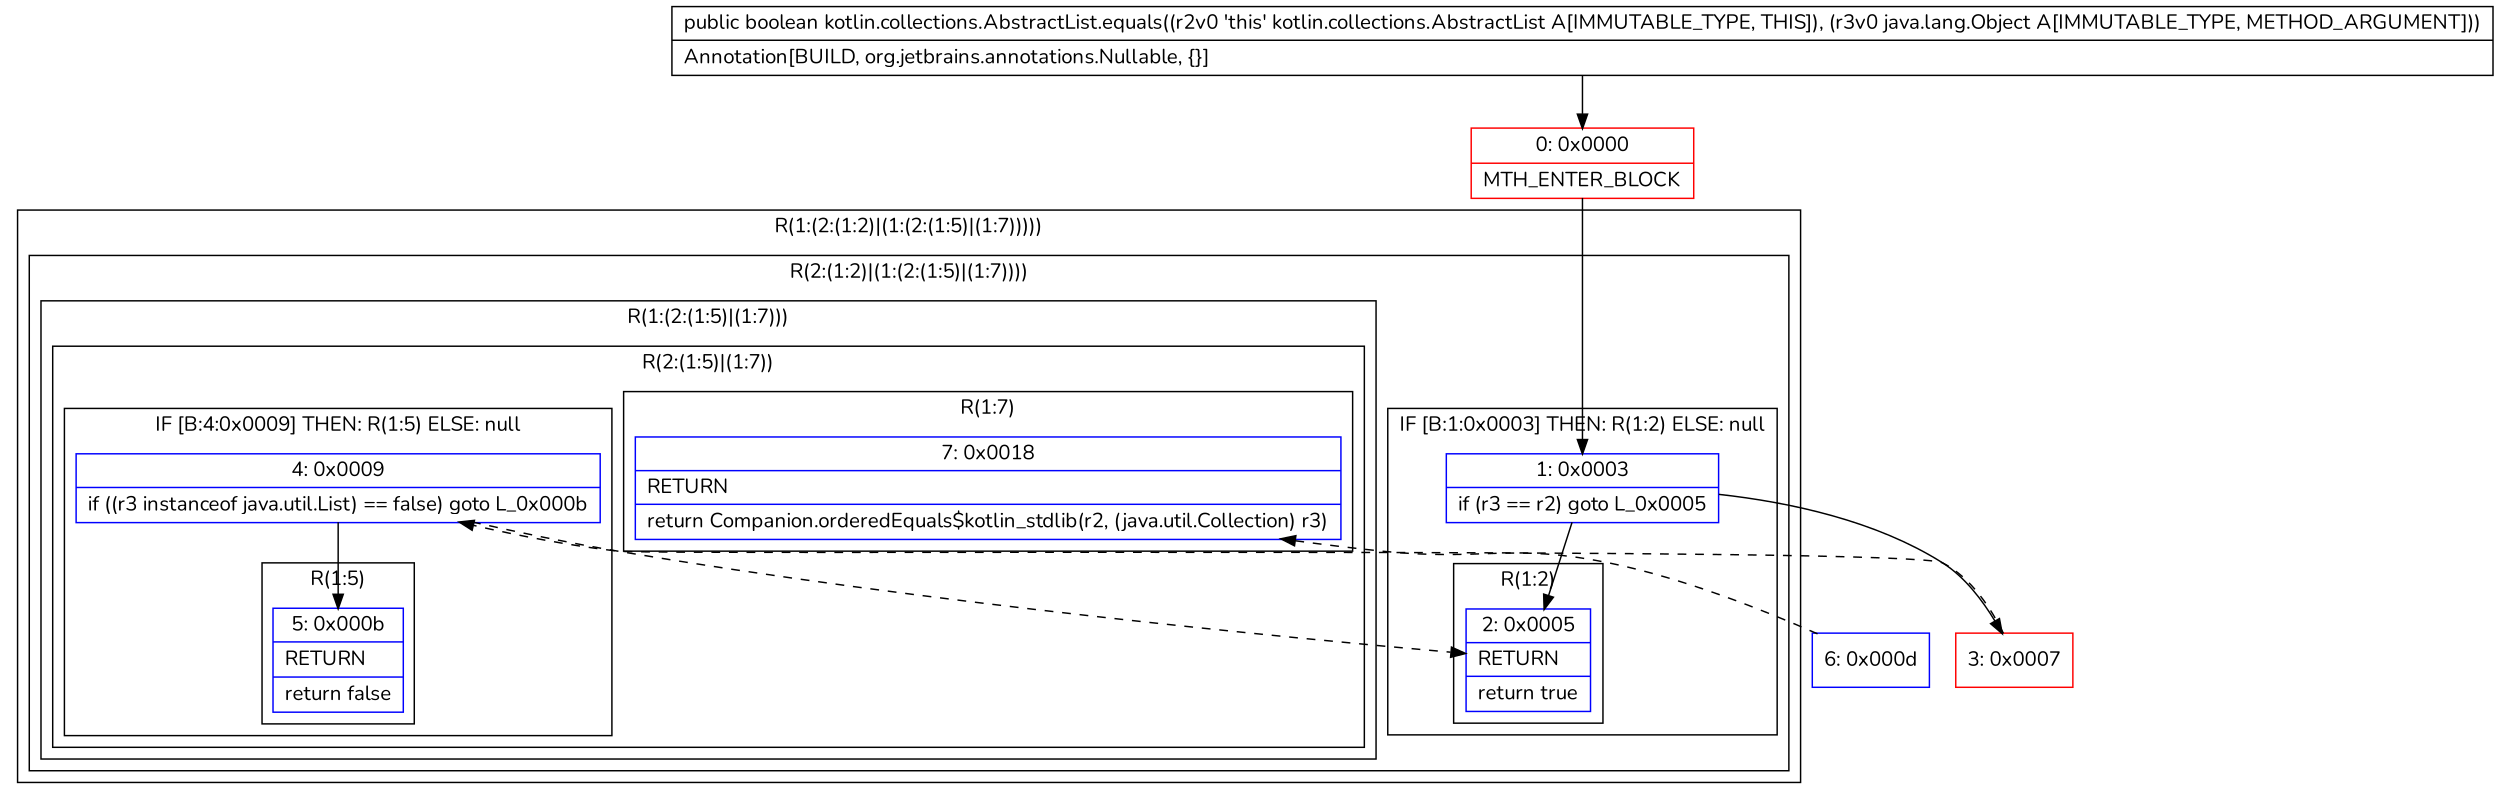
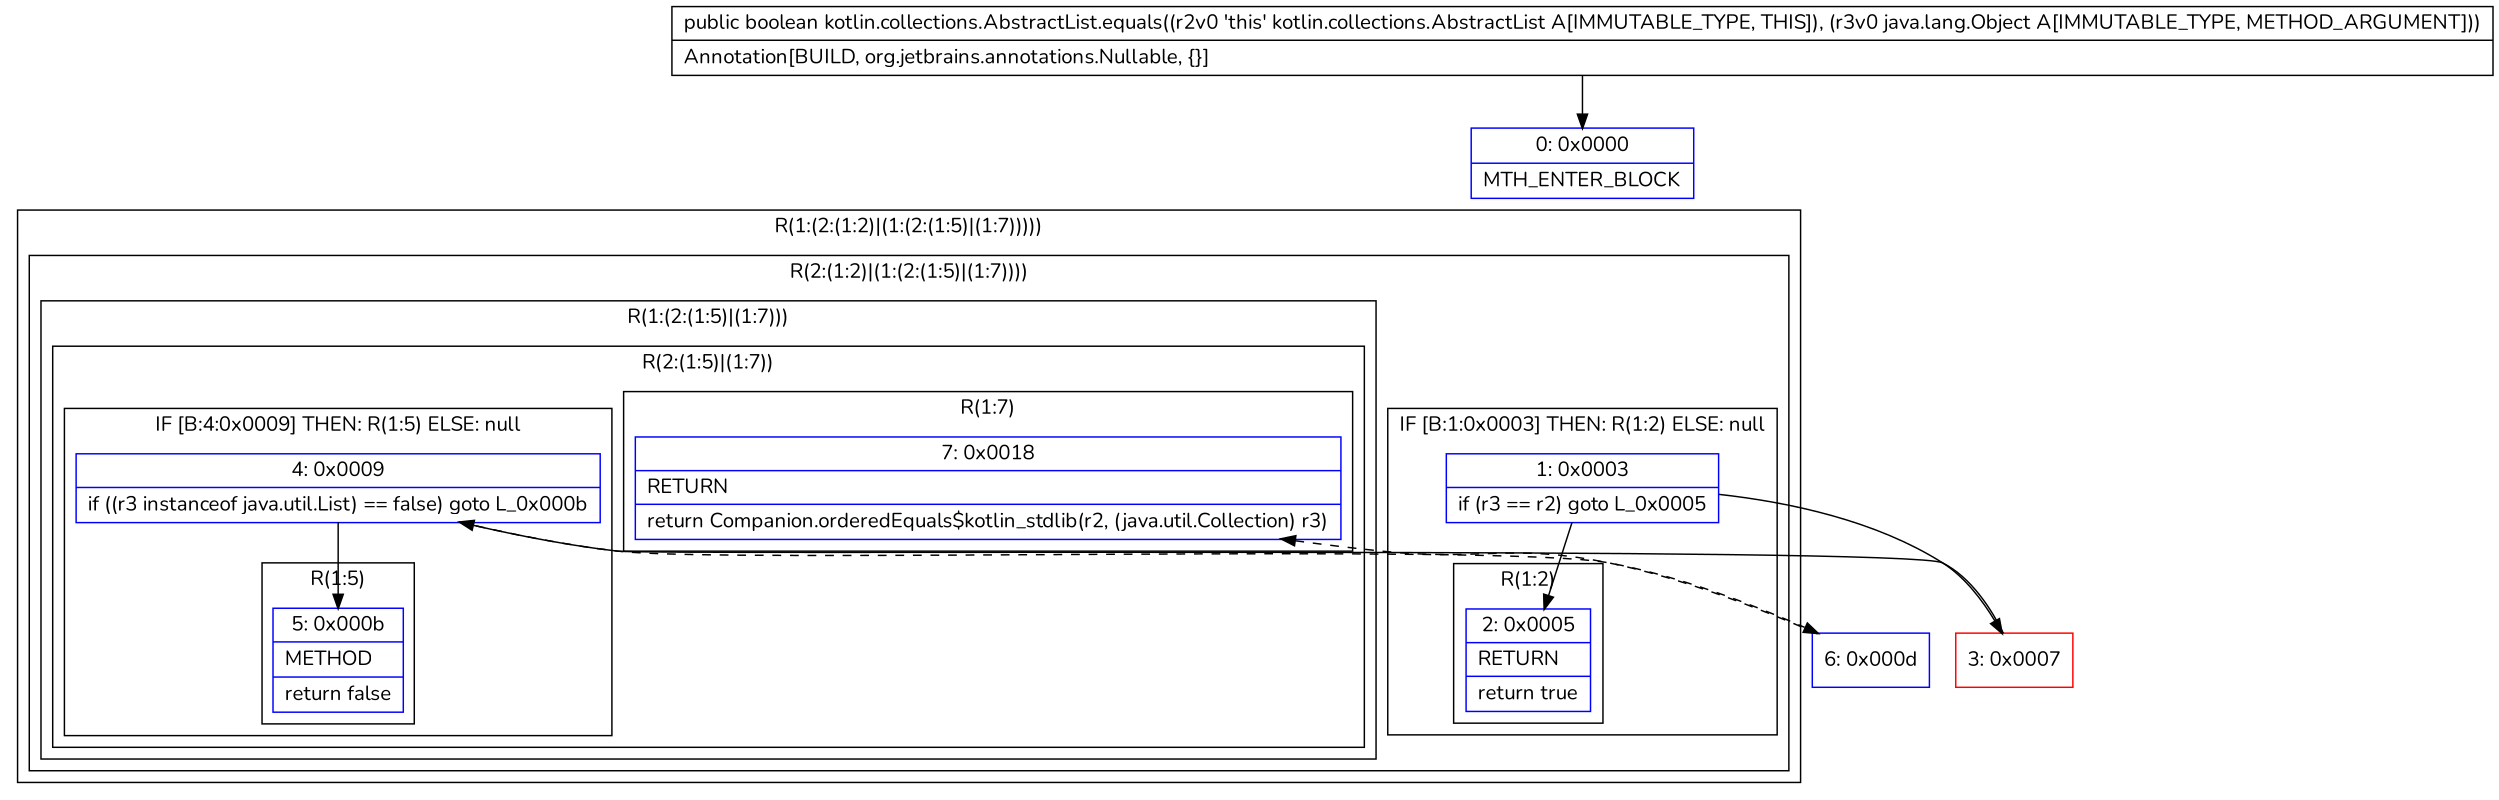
node "0: 0x0000": color red -> blue
edge "0: 0x0000" -> "1: 0x0003": removed
edge "3: 0x0007" -> "4: 0x0009": style dashed -> solid
edge "4: 0x0009" -> "2: 0x0005": now "4: 0x0009" -> "6: 0x000d"
node "5: 0x000b": text "RETURN" -> "METHOD"
